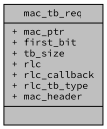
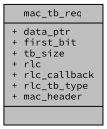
node "mac_tb_req": text "+ mac_ptr" -> "+ data_ptr"
